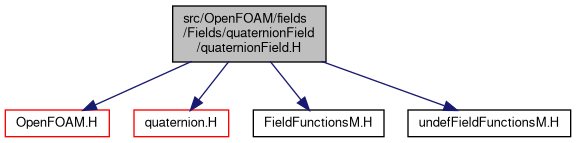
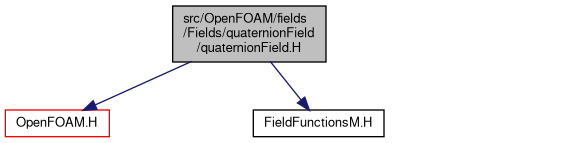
node "quaternion.H": removed
node "undefFieldFunctionsM.H": removed
